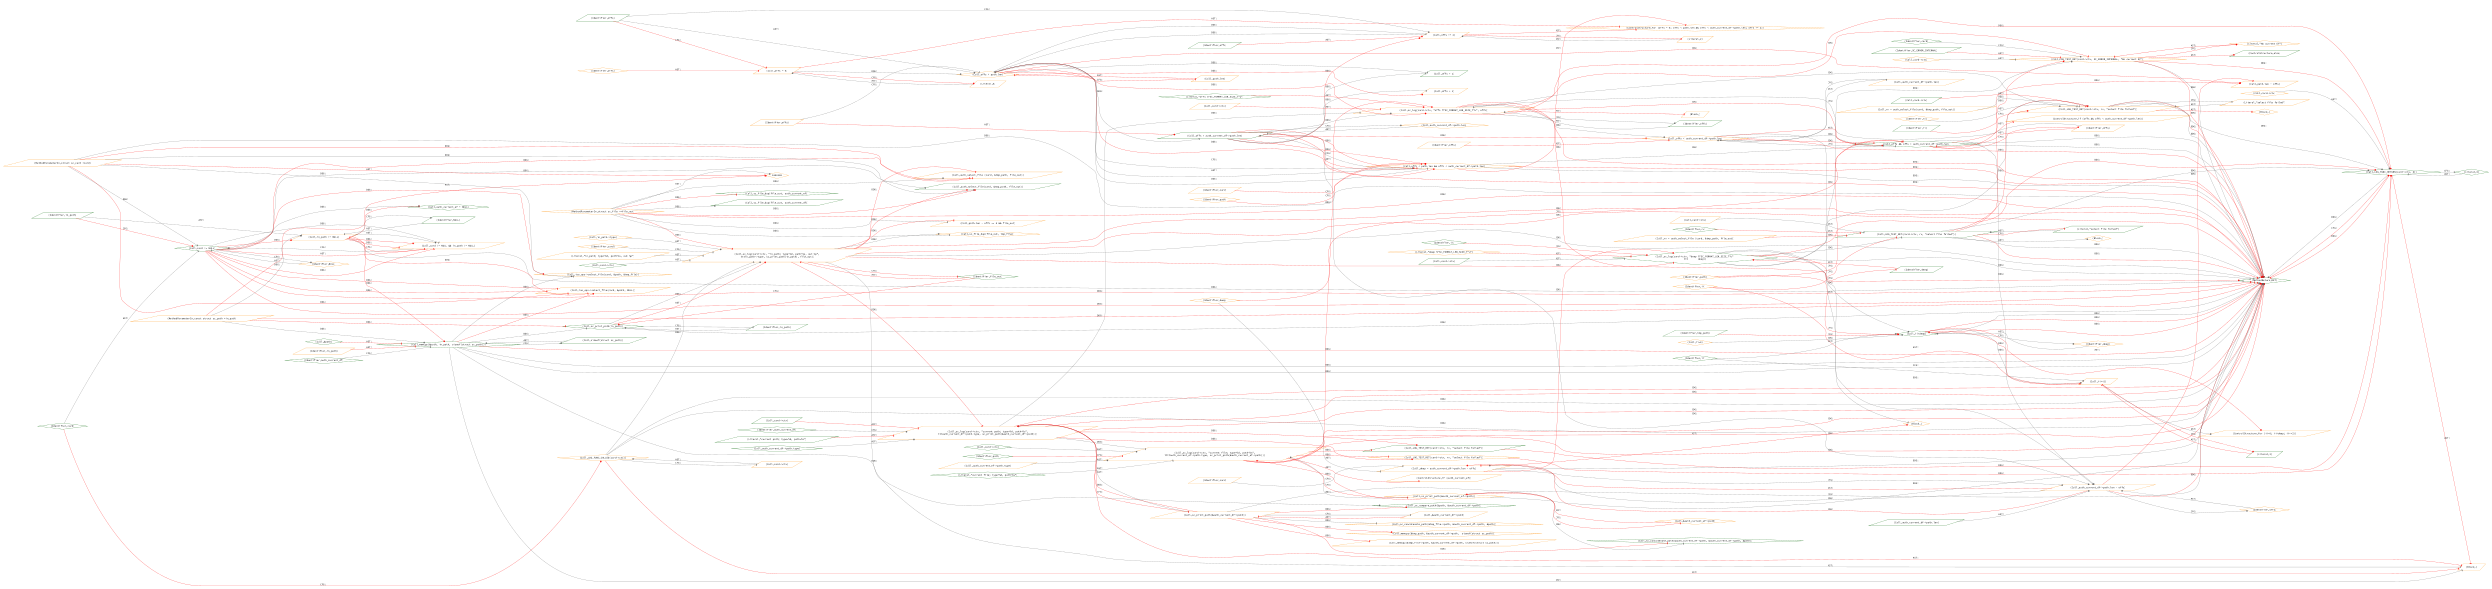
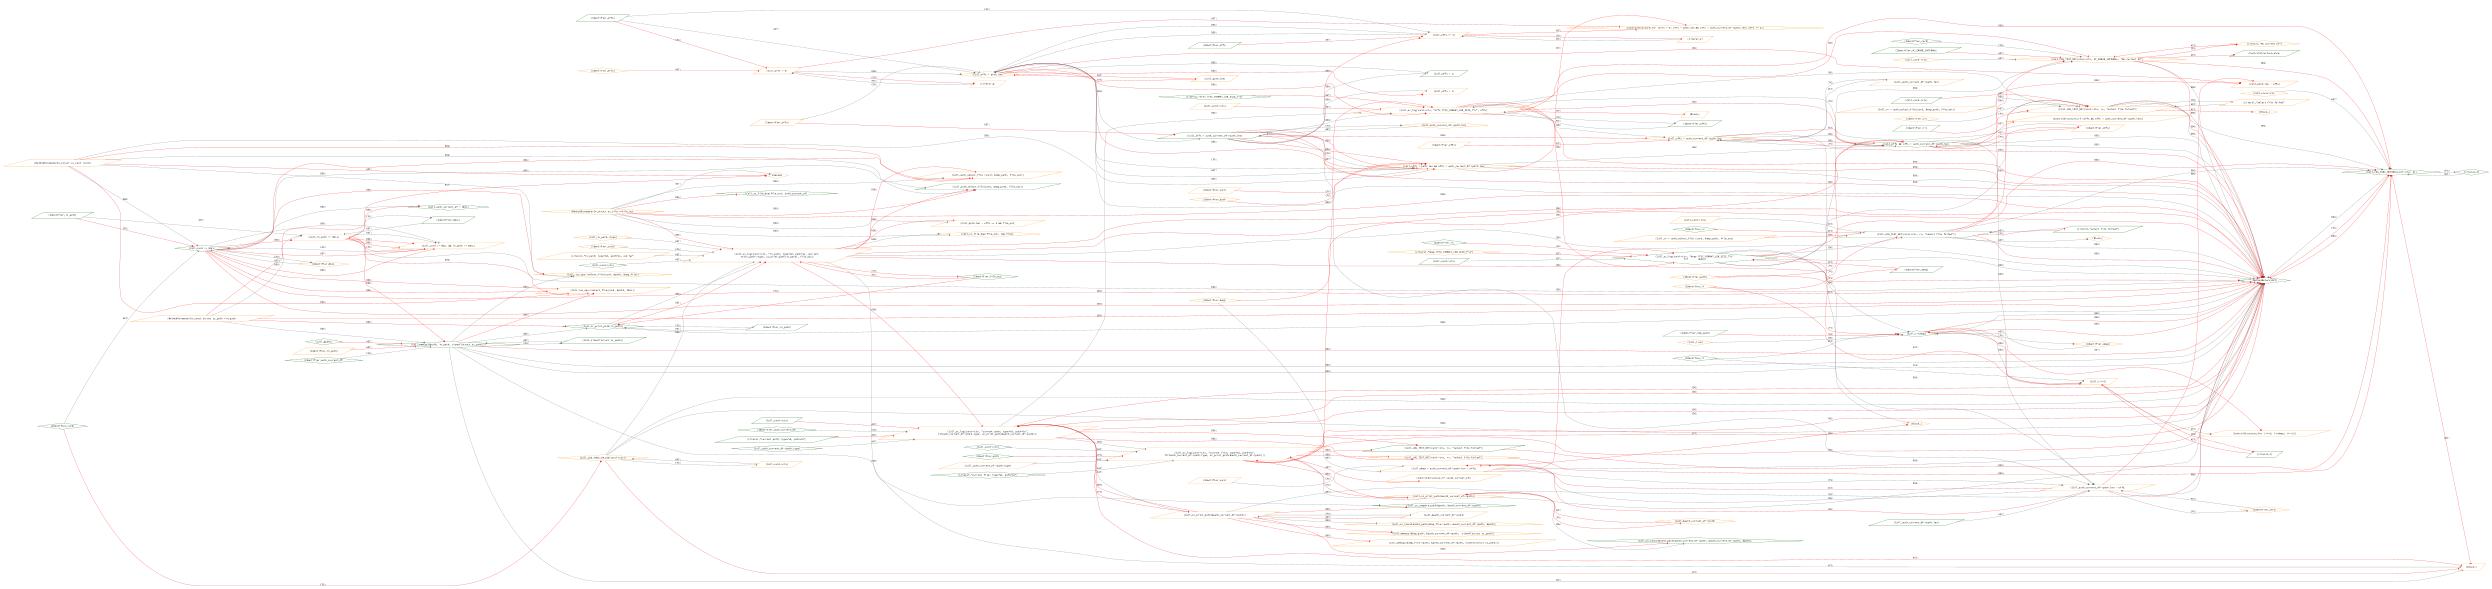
node "(Call,sc_file_dup(file_out, auth_current_df))": removed
